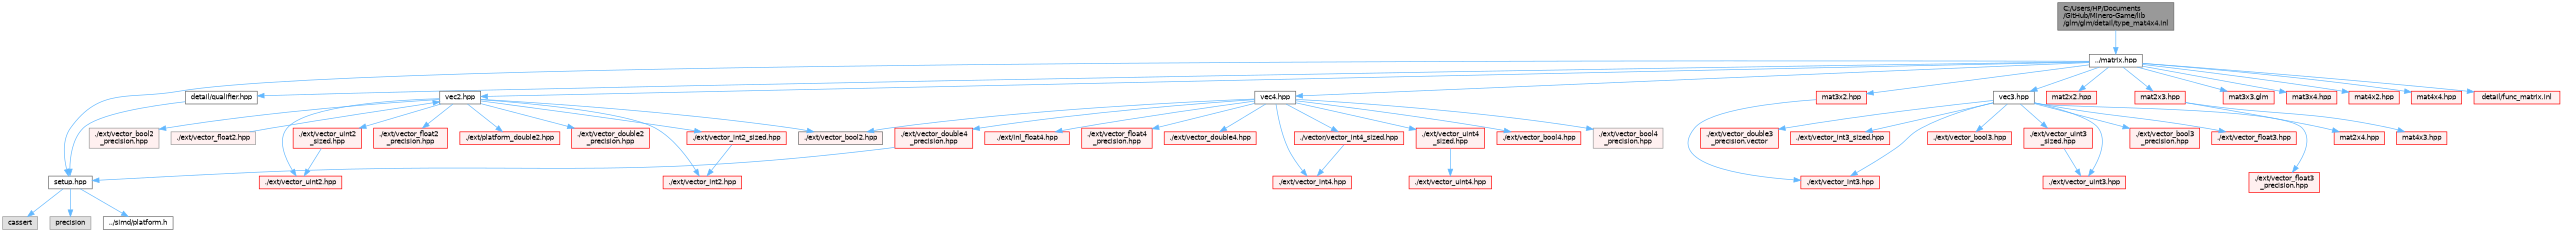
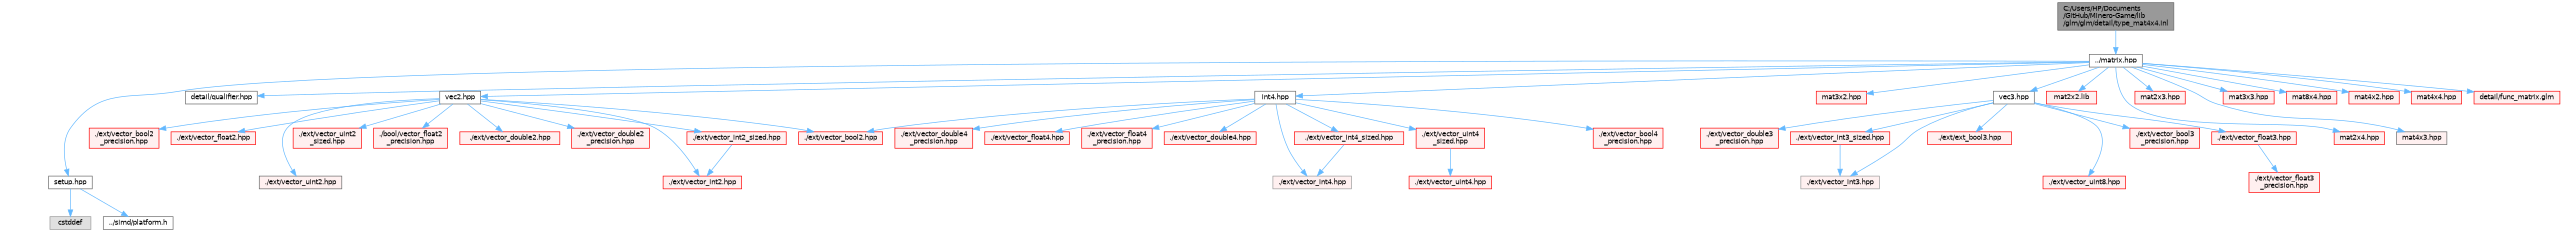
node "vec4.hpp": label "vec4.hpp" -> "int4.hpp"
node "mat2x2.hpp": label "mat2x2.hpp" -> "mat2x2.lib"
node "mat3x3.glm": label "mat3x3.glm" -> "mat3x3.hpp"
node "mat3x4.hpp": label "mat3x4.hpp" -> "mat8x4.hpp"
node "detail/func_matrix.inl": label "detail/func_matrix.inl" -> "detail/func_matrix.glm"
edge "vec3.hpp" -> "./ext/vector_float3 _precision.hpp": now "./ext/vector_float3.hpp" -> "./ext/vector_float3 _precision.hpp"
edge "mat2x3.hpp" -> "mat4x3.hpp": now "../matrix.hpp" -> "mat4x3.hpp"
edge "detail/qualifier.hpp" -> "setup.hpp": removed
edge "mat2x3.hpp" -> "mat2x4.hpp": now "../matrix.hpp" -> "mat2x4.hpp"
edge "./ext/vector_float2.hpp" -> "vec2.hpp": reversed
edge "mat3x2.hpp" -> "./ext/vector_int3.hpp": now "./ext/vector_int3_sized.hpp" -> "./ext/vector_int3.hpp"
node "./ext/vector_bool2 _precision.hpp": color grey60 -> red
node "./ext/vector_float2.hpp": color grey60 -> red
node "./ext/vector_float2 _precision.hpp": label "./ext/vector_float2 _precision.hpp" -> "./bool/vector_float2 _precision.hpp"
node "./ext/platform_double2.hpp": label "./ext/platform_double2.hpp" -> "./ext/vector_double2.hpp"
node "./ext/vector_bool2.hpp": color grey40 -> red
node "./ext/inl_float4.hpp": label "./ext/inl_float4.hpp" -> "./ext/vector_float4.hpp"
node "./vector/vector_int4_sized.hpp": label "./vector/vector_int4_sized.hpp" -> "./ext/vector_int4_sized.hpp"
node "./ext/vector_bool4.hpp": removed
node "./ext/vector_bool4 _precision.hpp": color grey60 -> red
node "./ext/vector_double3 _precision.vector": label "./ext/vector_double3 _precision.vector" -> "./ext/vector_double3 _precision.hpp"
node "./ext/vector_bool3.hpp": label "./ext/vector_bool3.hpp" -> "./ext/ext_bool3.hpp"
node "./ext/vector_uint3 _sized.hpp": removed
node "mat4x3.hpp": color red -> grey40
edge "./ext/vector_uint2 _sized.hpp" -> "./ext/vector_uint2.hpp": removed
edge "./ext/vector_double4 _precision.hpp" -> "setup.hpp": removed
node "./ext/vector_uint2.hpp": color red -> grey40
node "./ext/vector_int4.hpp": color red -> grey60
node "./ext/vector_int3.hpp": color red -> grey60
node "./ext/vector_uint3.hpp": label "./ext/vector_uint3.hpp" -> "./ext/vector_uint8.hpp"
node "cassert": removed
node "precision": label "precision" -> "cstddef"
